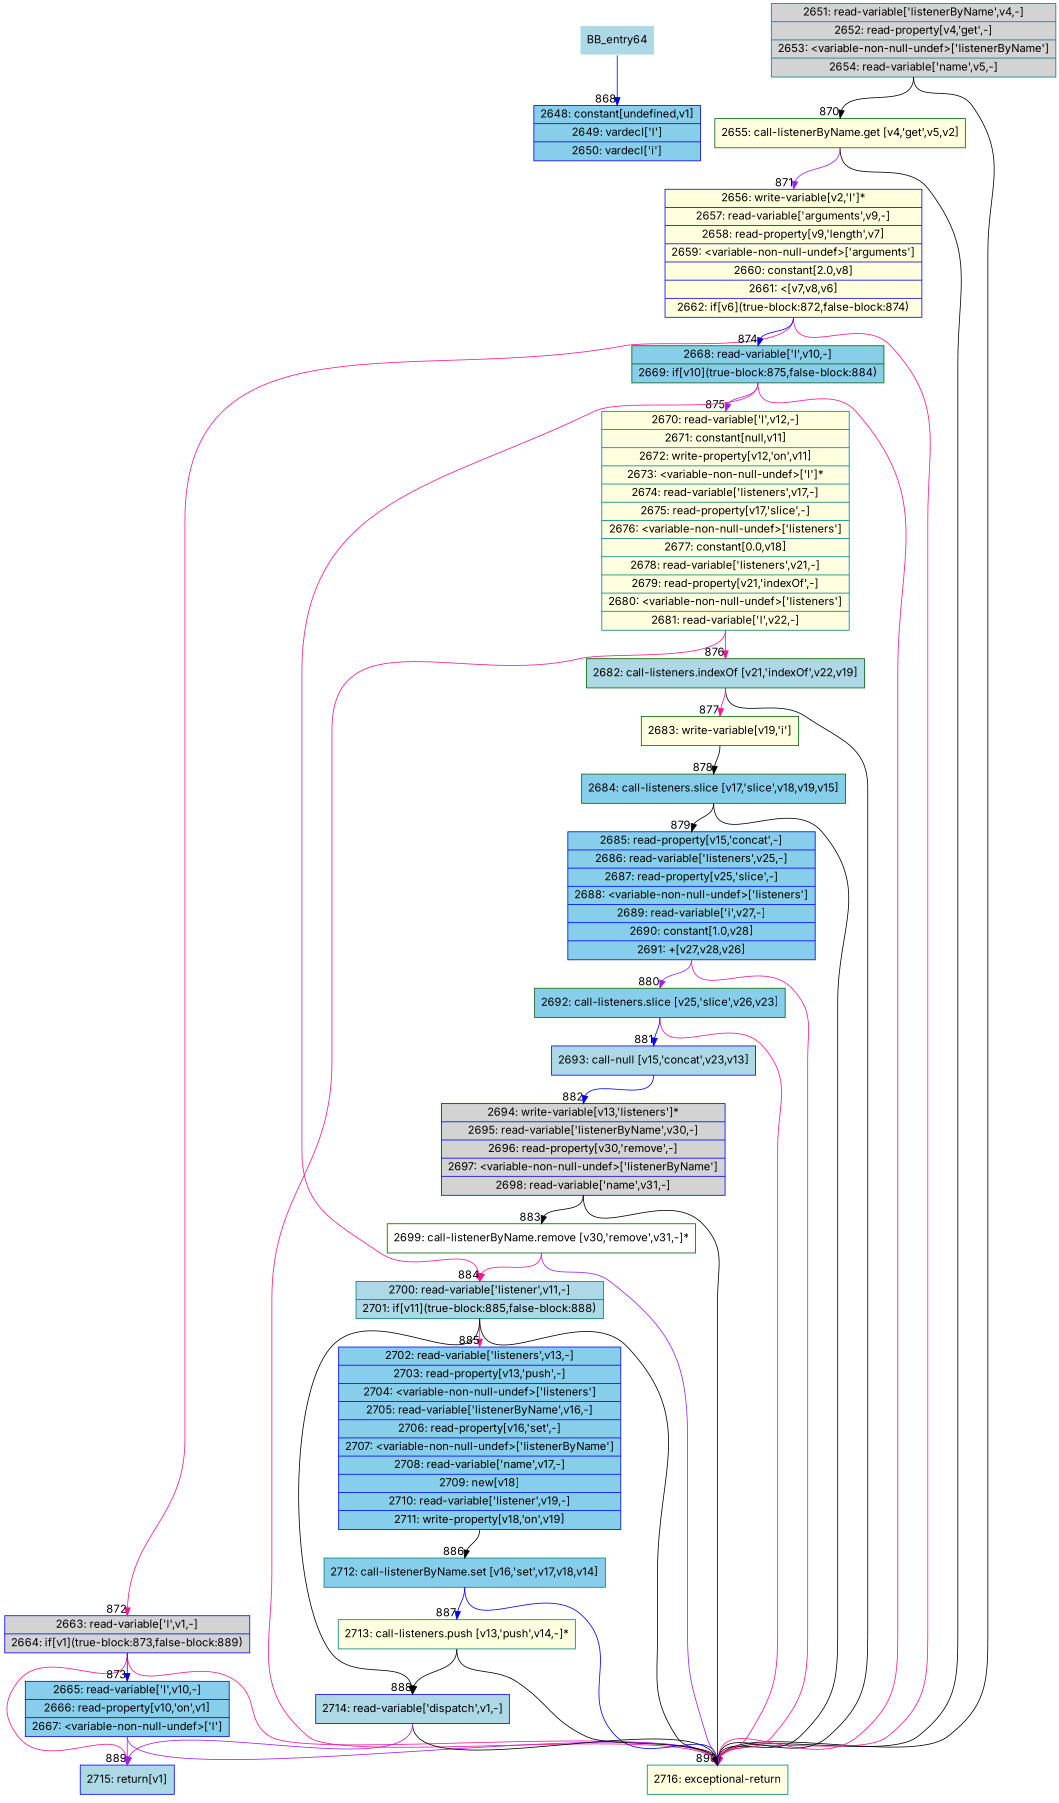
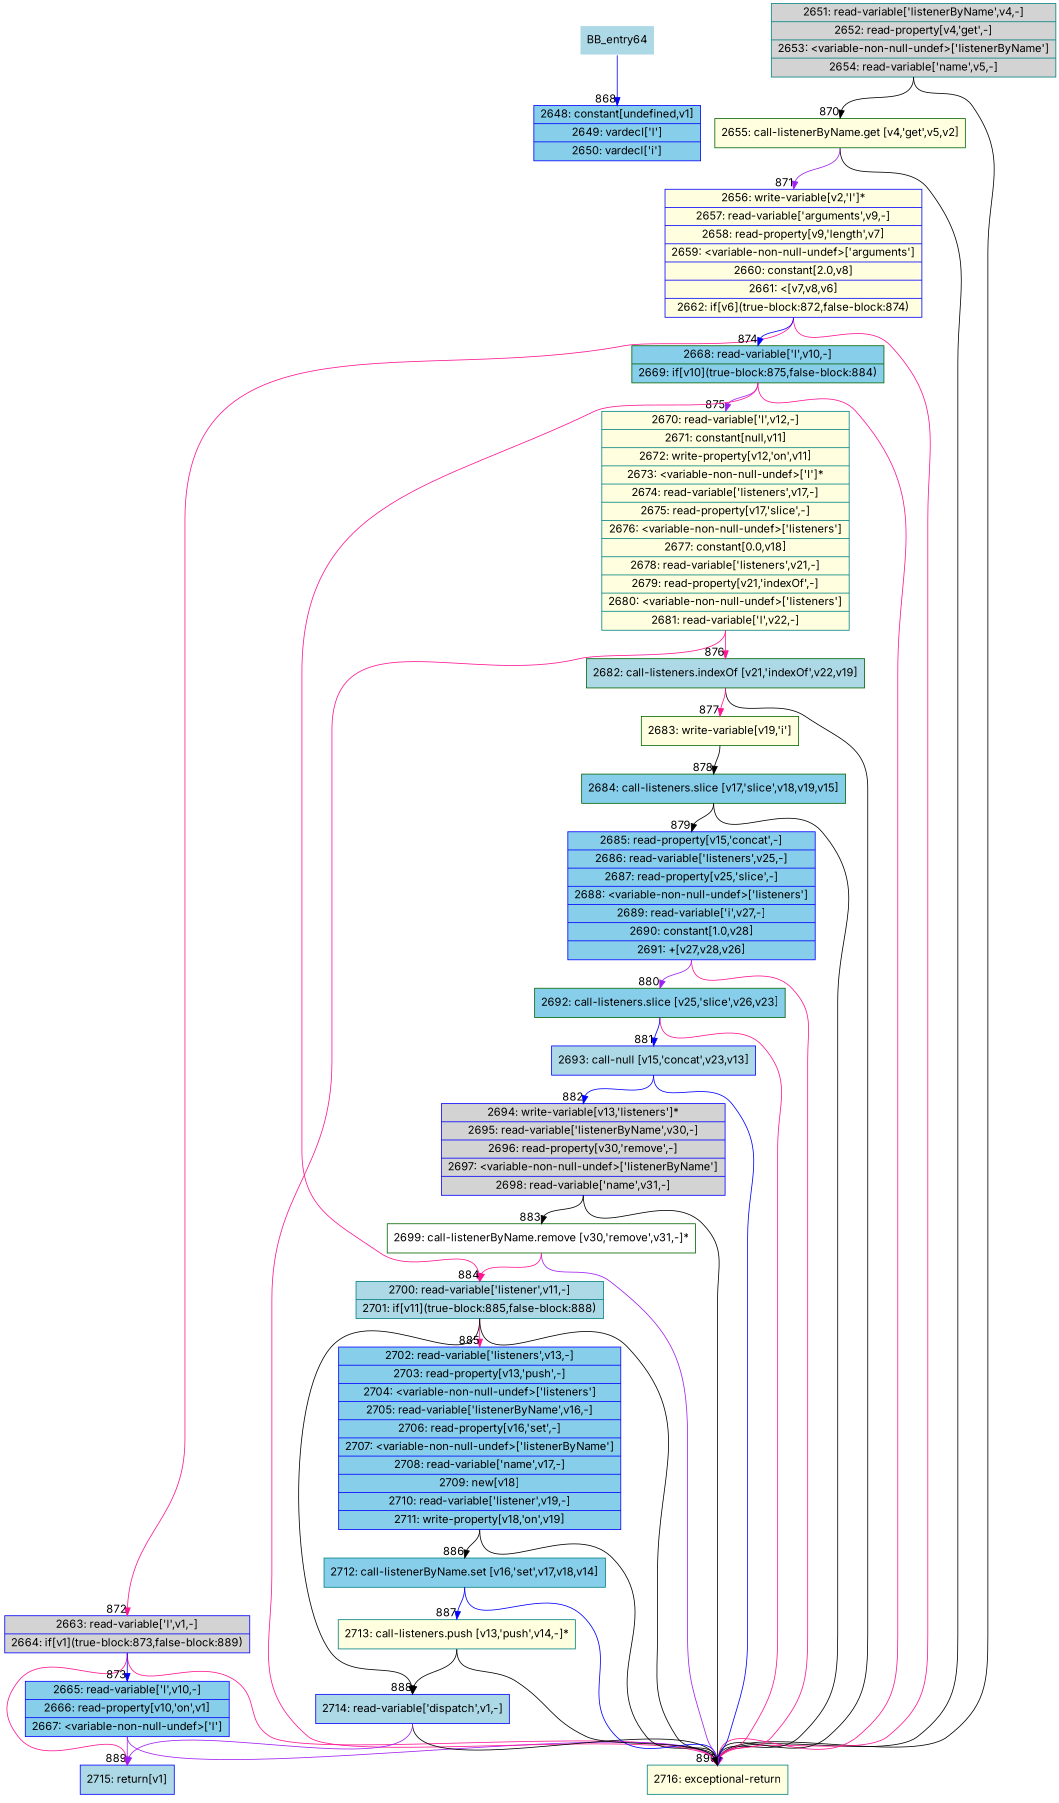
edge "2693: call-null [v15,'concat',v23,v13]" -> "2716: exceptional-return": added
edge "2702: read-variable['listeners',v13,-]" -> "2716: exceptional-return": added
